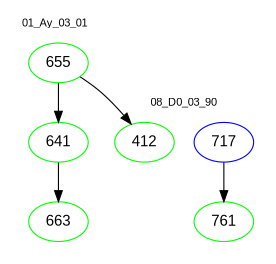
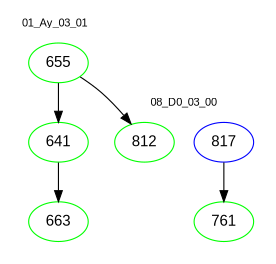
cluster "08_D0_03_90": label "08_D0_03_90" -> "08_D0_03_00"
node "412": label "412" -> "812"
node "717": label "717" -> "817"
